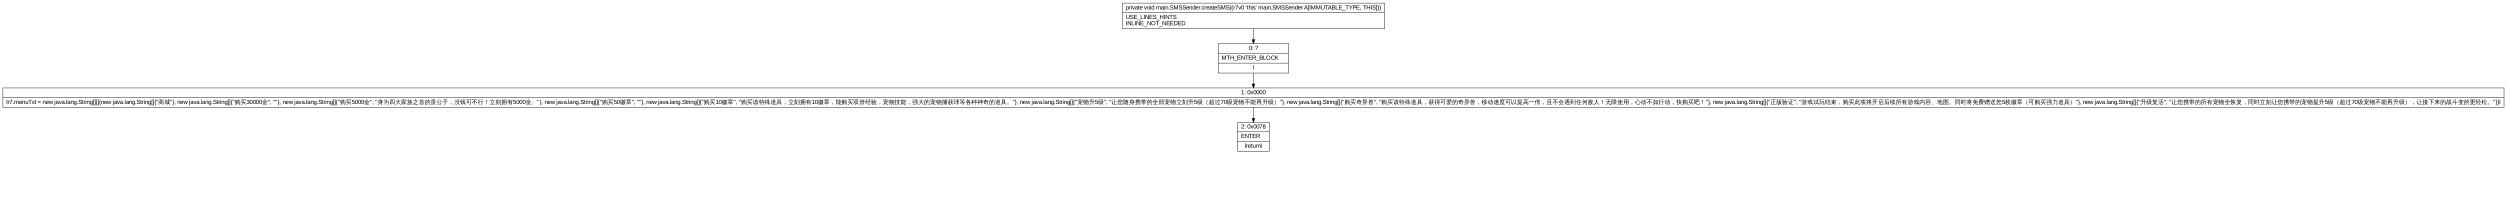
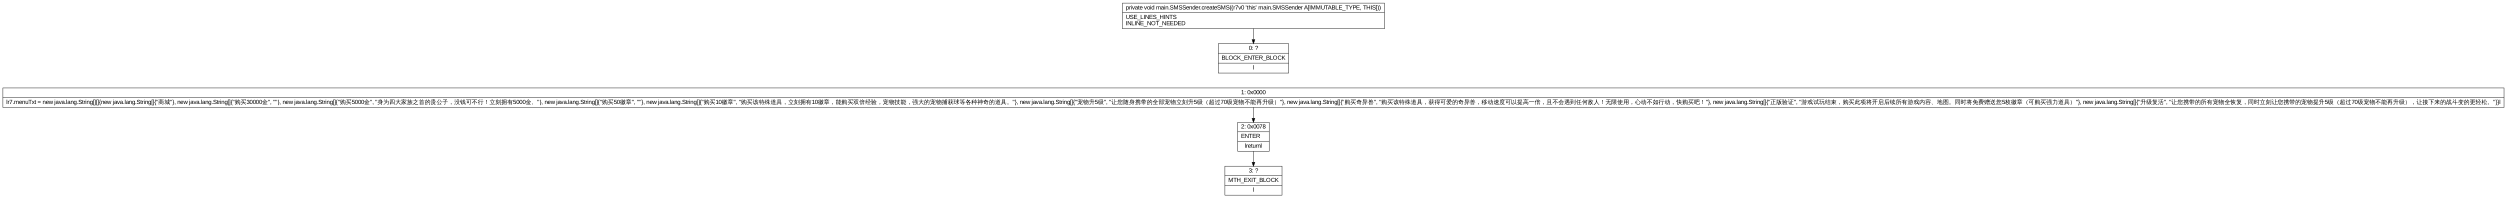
node "0: ?": text "MTH_ENTER_BLOCK" -> "BLOCK_ENTER_BLOCK"
edge "0: ?" -> "1: 0x0000": removed
node "3: ?": added
